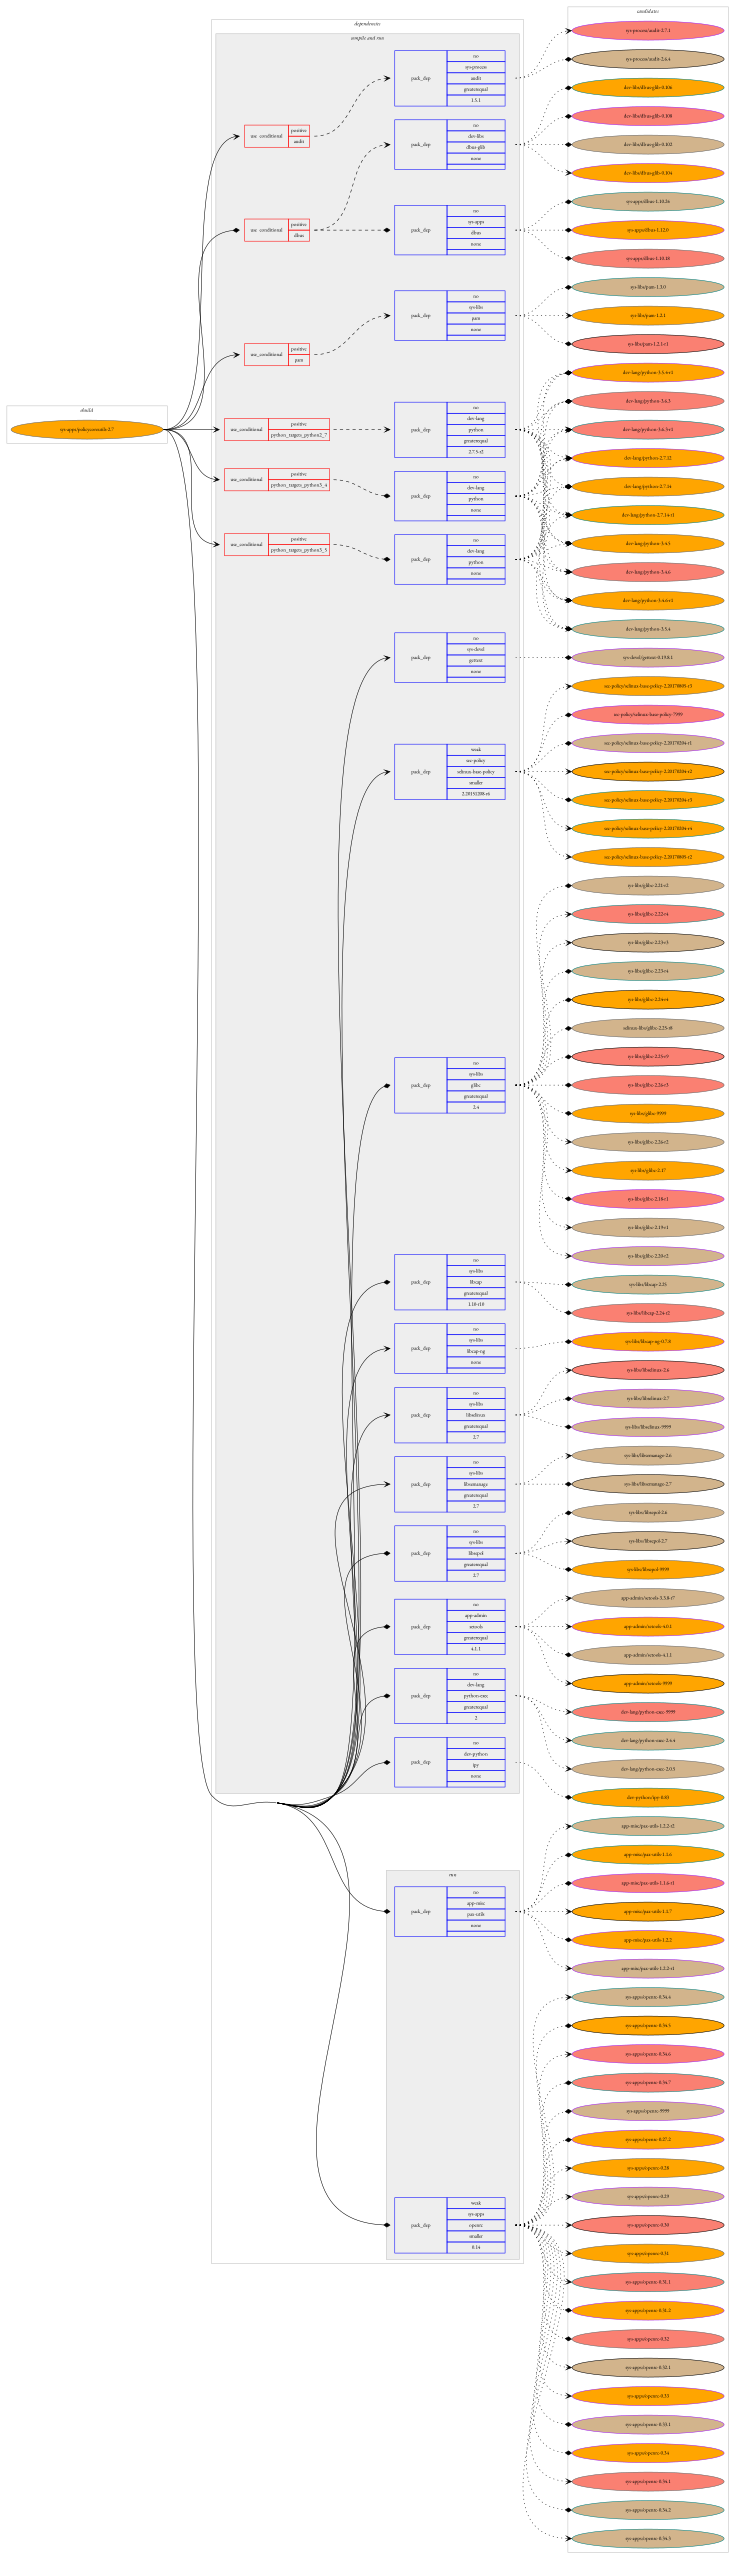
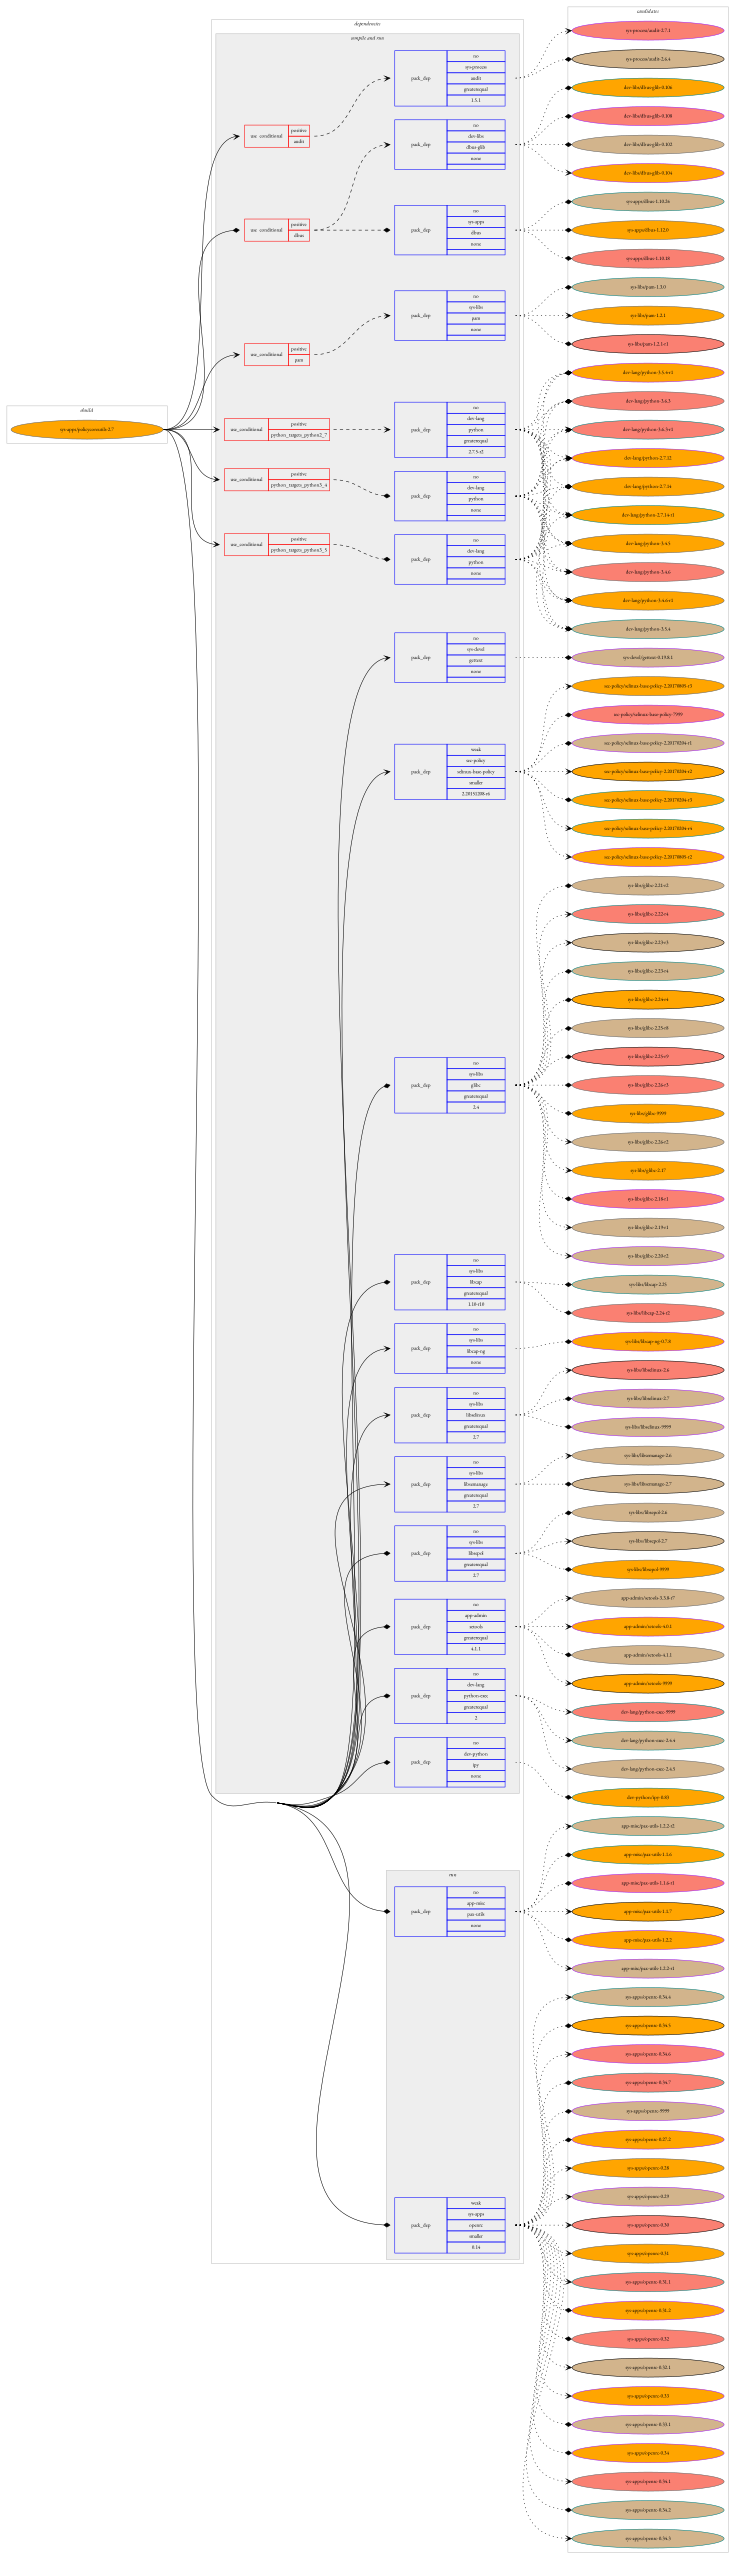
node "sys-apps/dbus-1.12.0": color purple -> gray40
node "sec-policy/selinux-base-policy-2.20170805-r2": color gray40 -> purple
node "selinux-libs/glibc-2.25-r8": label "selinux-libs/glibc-2.25-r8" -> "sys-libs/glibc-2.25-r8"
node "dev-lang/python-exec-2.0.5": label "dev-lang/python-exec-2.0.5" -> "dev-lang/python-exec-2.4.5"
